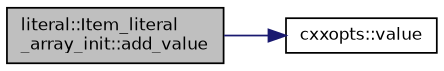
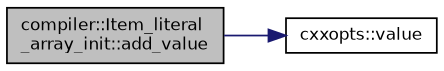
node "literal::Item_literal _array_init::add_value": label "literal::Item_literal _array_init::add_value" -> "compiler::Item_literal _array_init::add_value"
